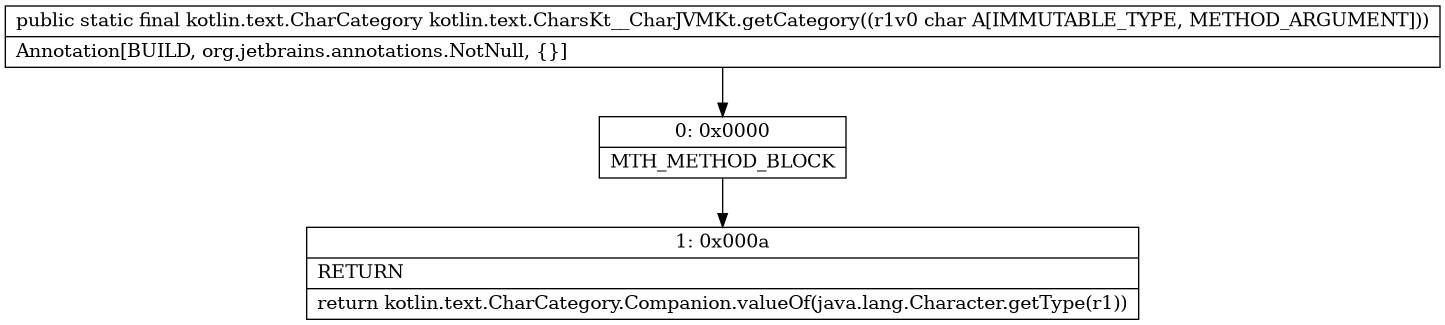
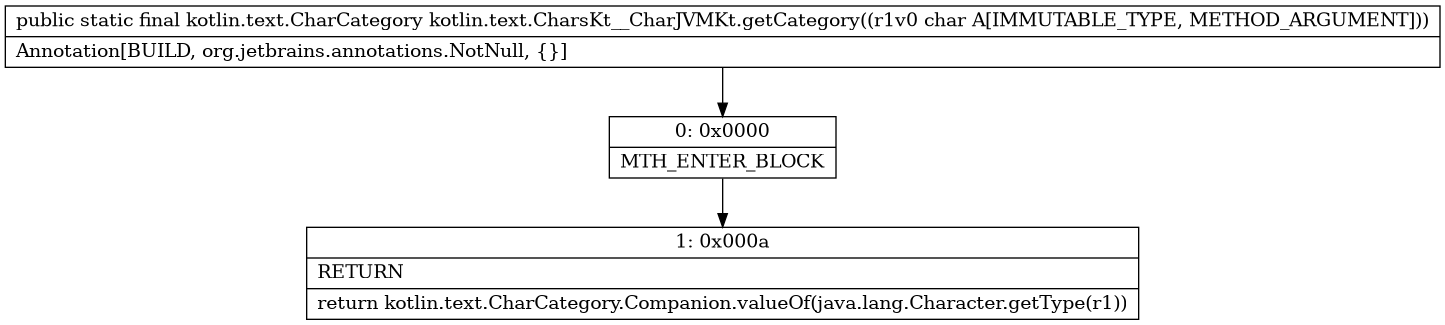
node "0: 0x0000": text "MTH_METHOD_BLOCK" -> "MTH_ENTER_BLOCK"
